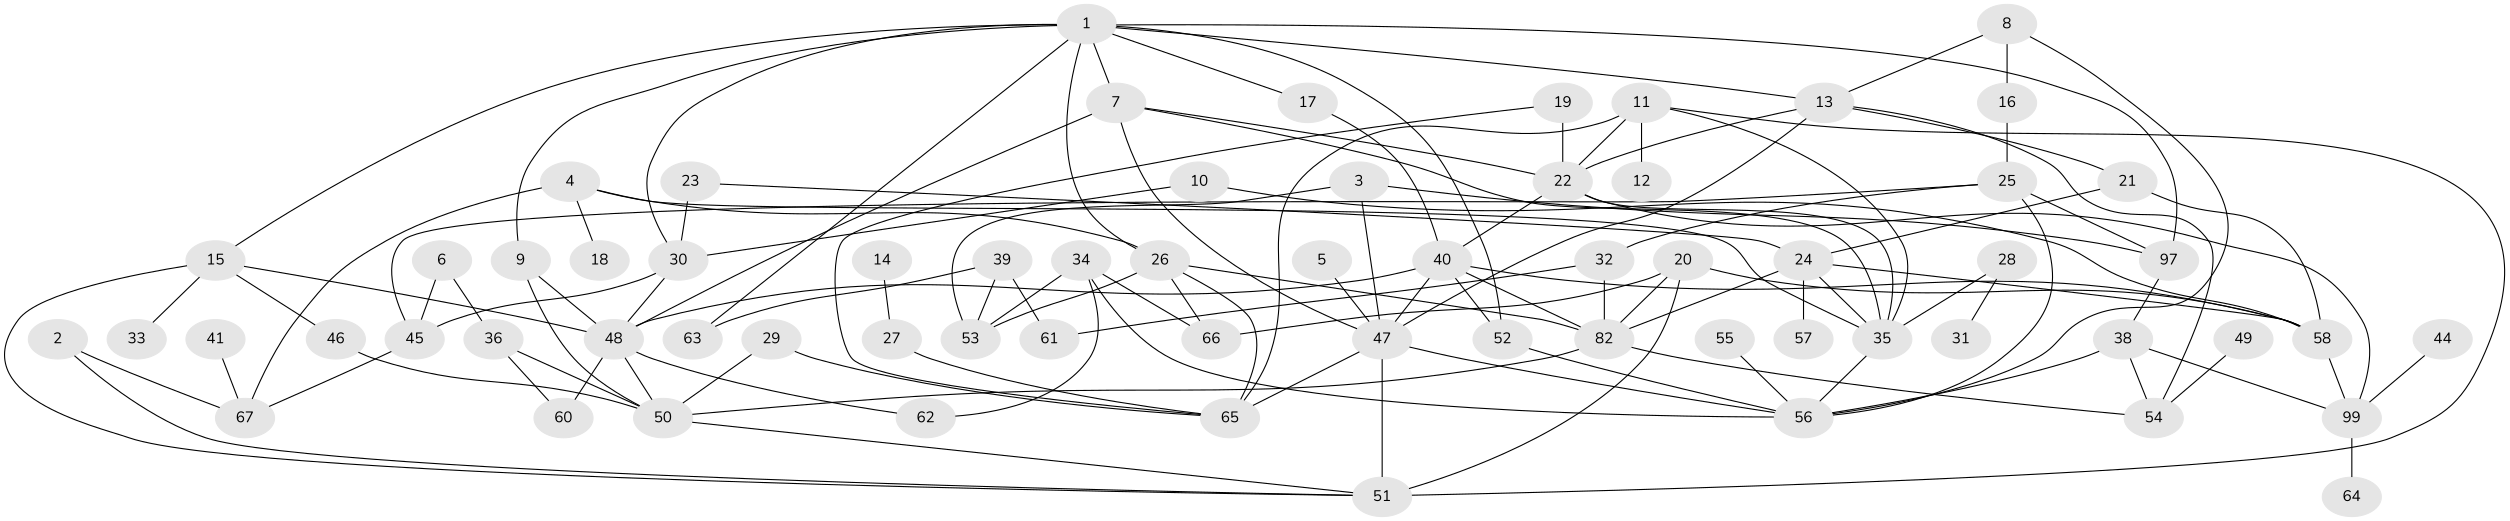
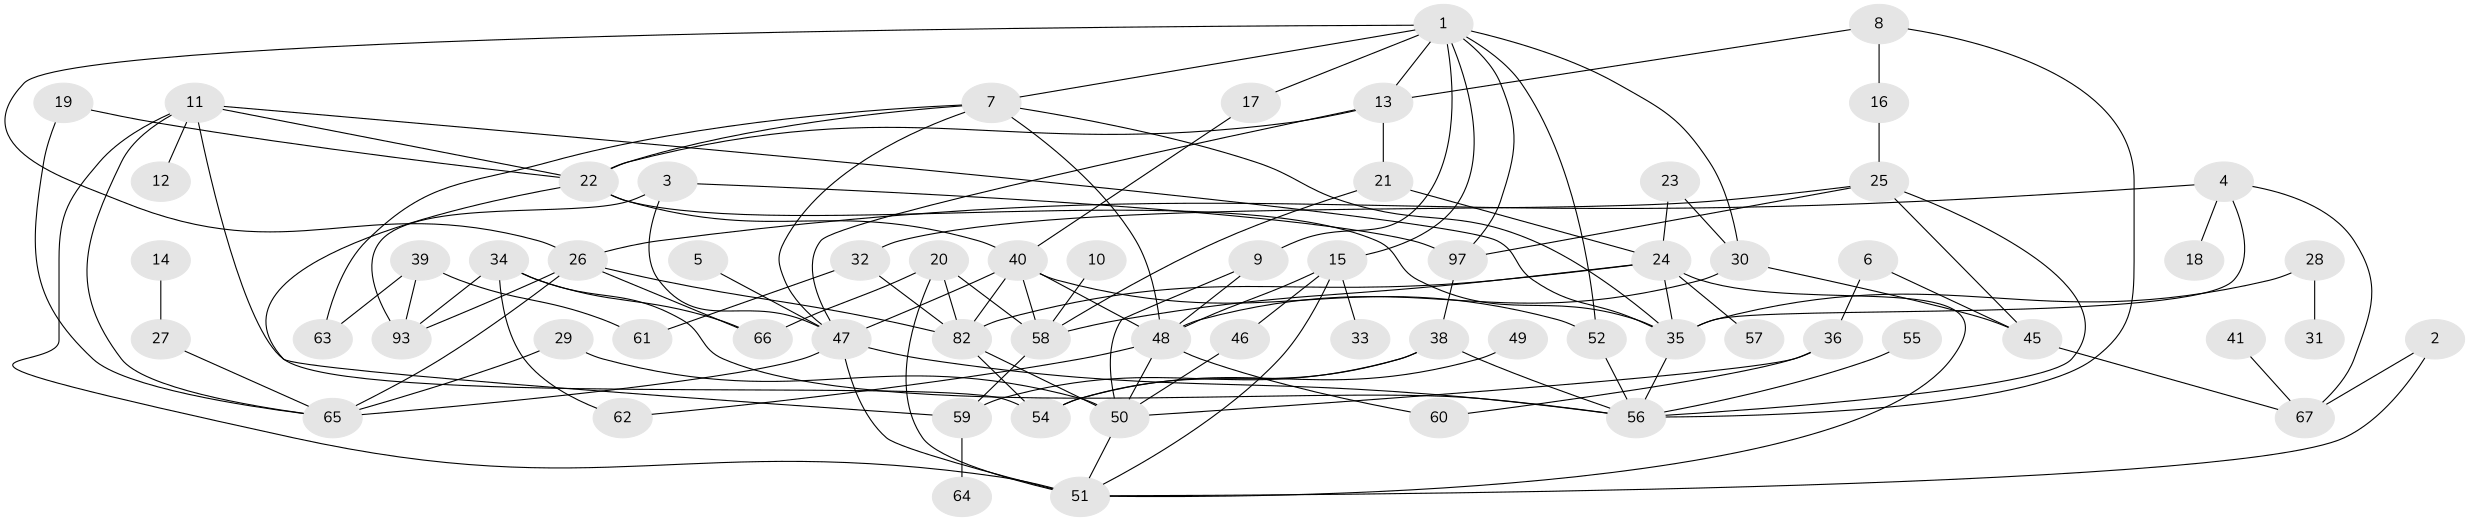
edge "1" -- "63": now "7" -- "63"
edge "13" -- "54": now "11" -- "54"
edge "10" -- "30": removed
node "53": label "53" -> "93"
node "44": removed
node "99": label "99" -> "59"
edge "24" -- "51": added
